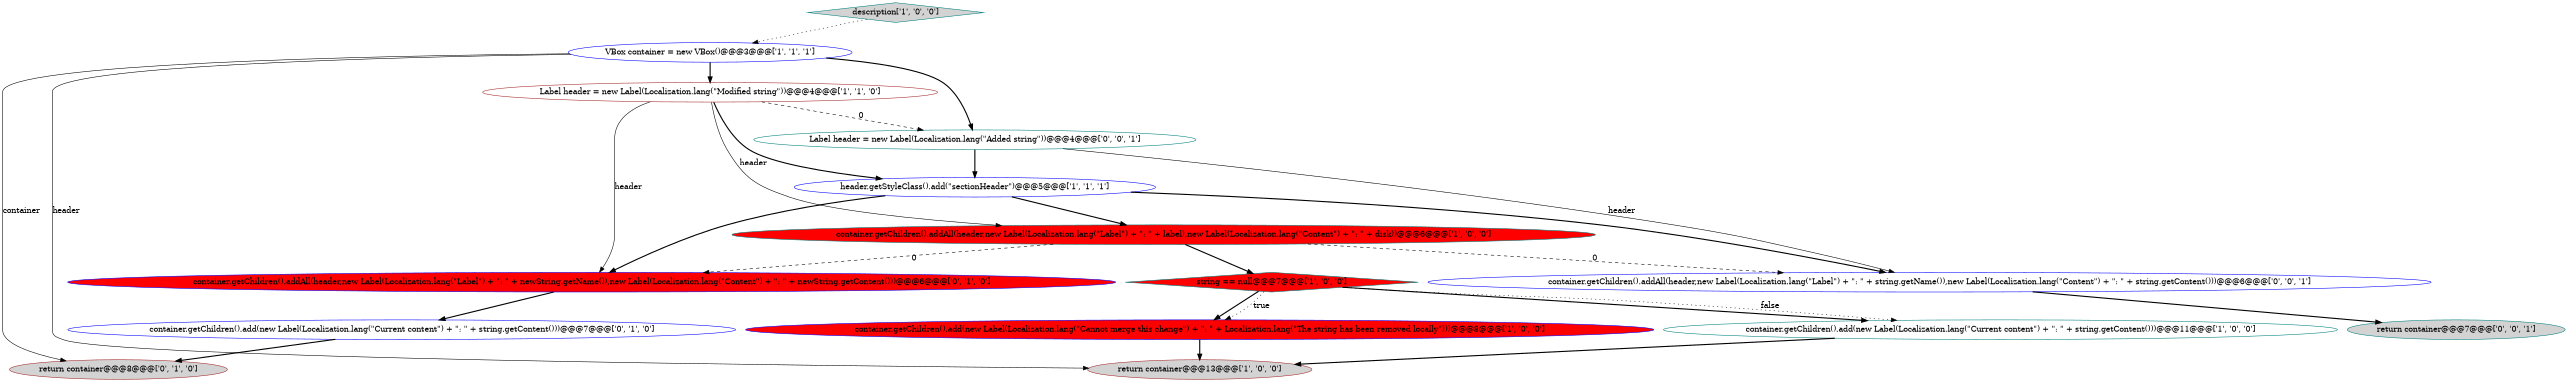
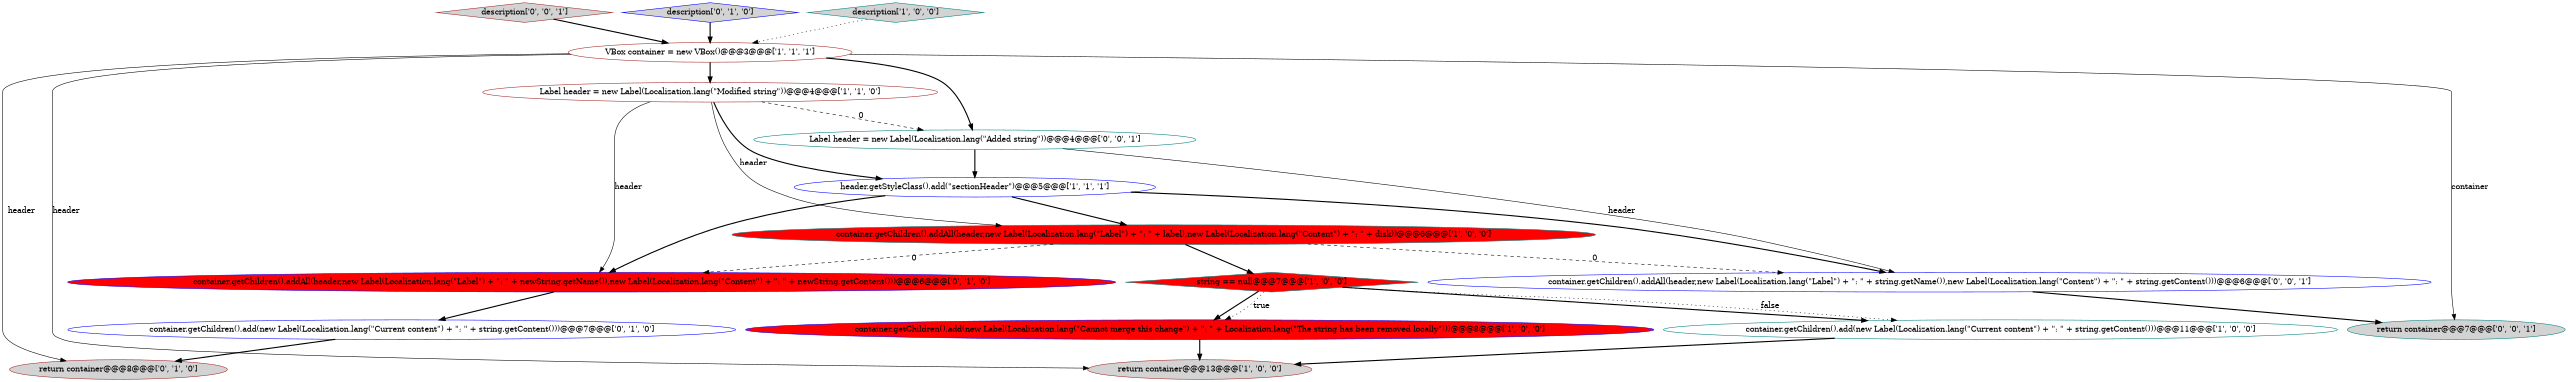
node "description['0', '0', '1']": added
node "description['0', '1', '0']": added
node "VBox container = new VBox()@@@3@@@['1', '1', '1']": color blue -> brown
edge "VBox container = new VBox()@@@3@@@['1', '1', '1']" -> "return container@@@7@@@['0', '0', '1']": added, label "container"
edge "VBox container = new VBox()@@@3@@@['1', '1', '1']" -> "return container@@@8@@@['0', '1', '0']": label "container" -> "header"
